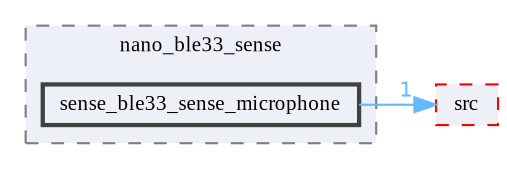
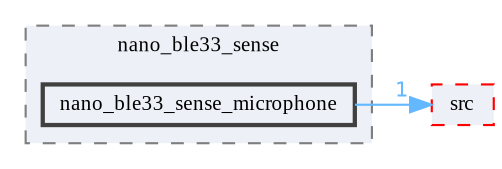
node "sense_ble33_sense_microphone": label "sense_ble33_sense_microphone" -> "nano_ble33_sense_microphone"
